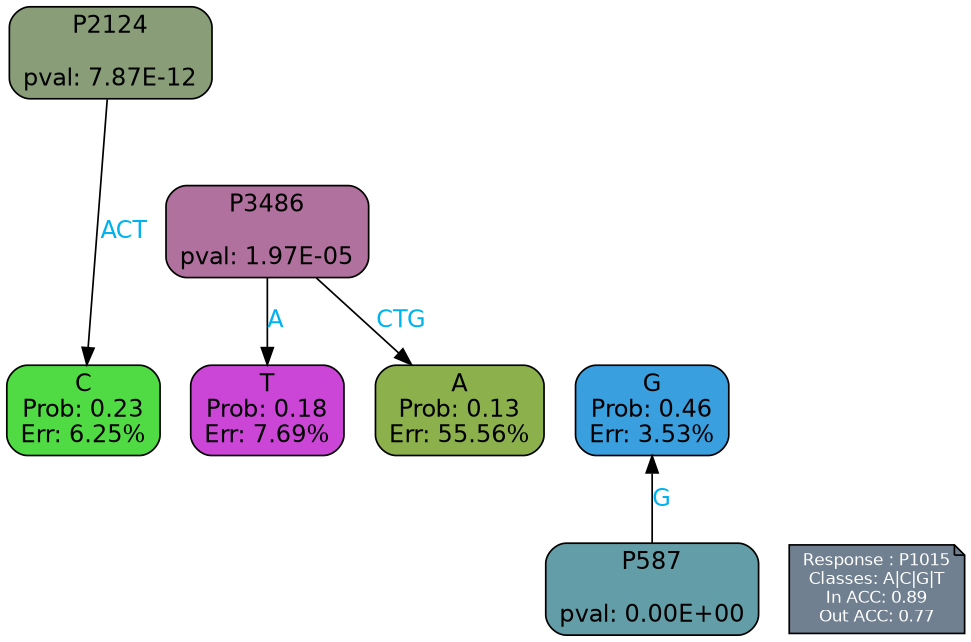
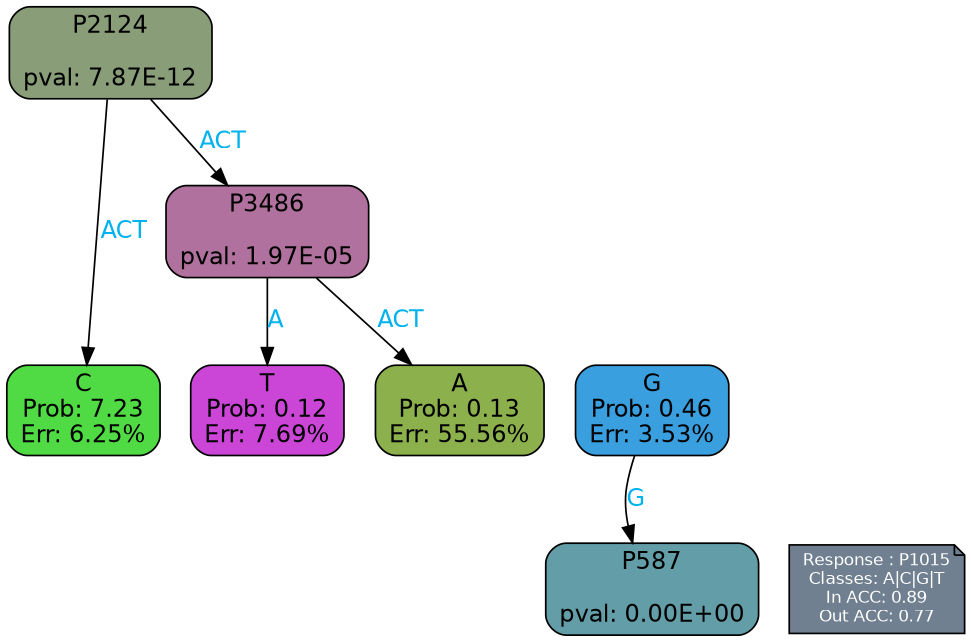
edge "P2124 pval: 7.87E-12" -> "P3486 pval: 1.97E-05": added, label "ACT"
edge "P3486 pval: 1.97E-05" -> "A Prob: 0.13 Err: 55.56%": label "CTG" -> "ACT"
node "C Prob: 0.23 Err: 6.25%": label "C Prob: 0.23 Err: 6.25%" -> "C Prob: 7.23 Err: 6.25%"
node "T Prob: 0.18 Err: 7.69%": label "T Prob: 0.18 Err: 7.69%" -> "T Prob: 0.12 Err: 7.69%"
edge "P587 pval: 0.00E+00" -> "G Prob: 0.46 Err: 3.53%": reversed
